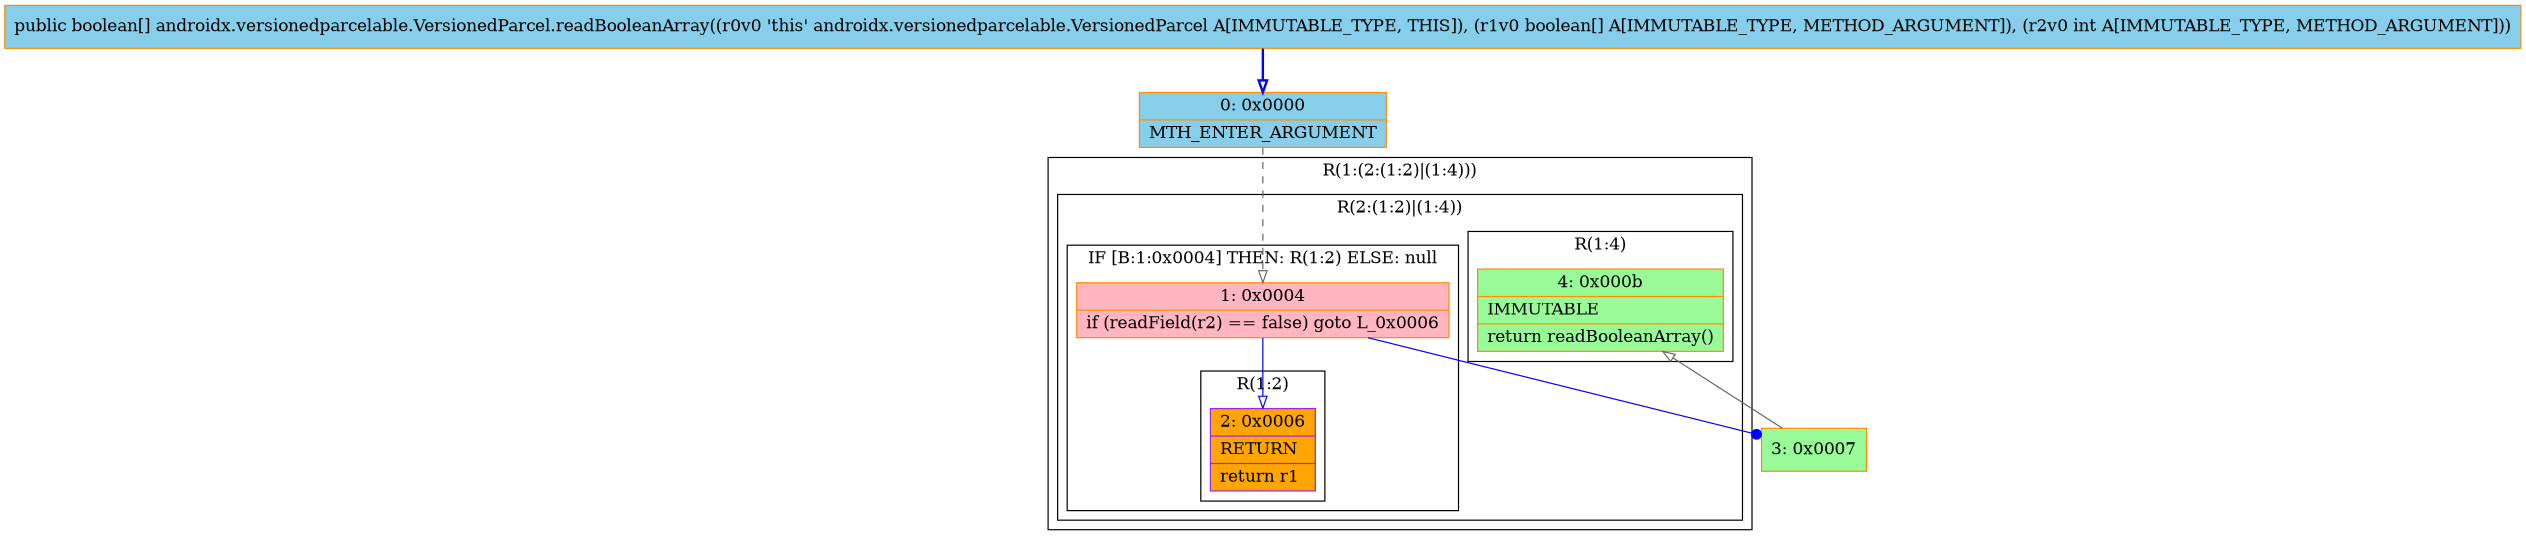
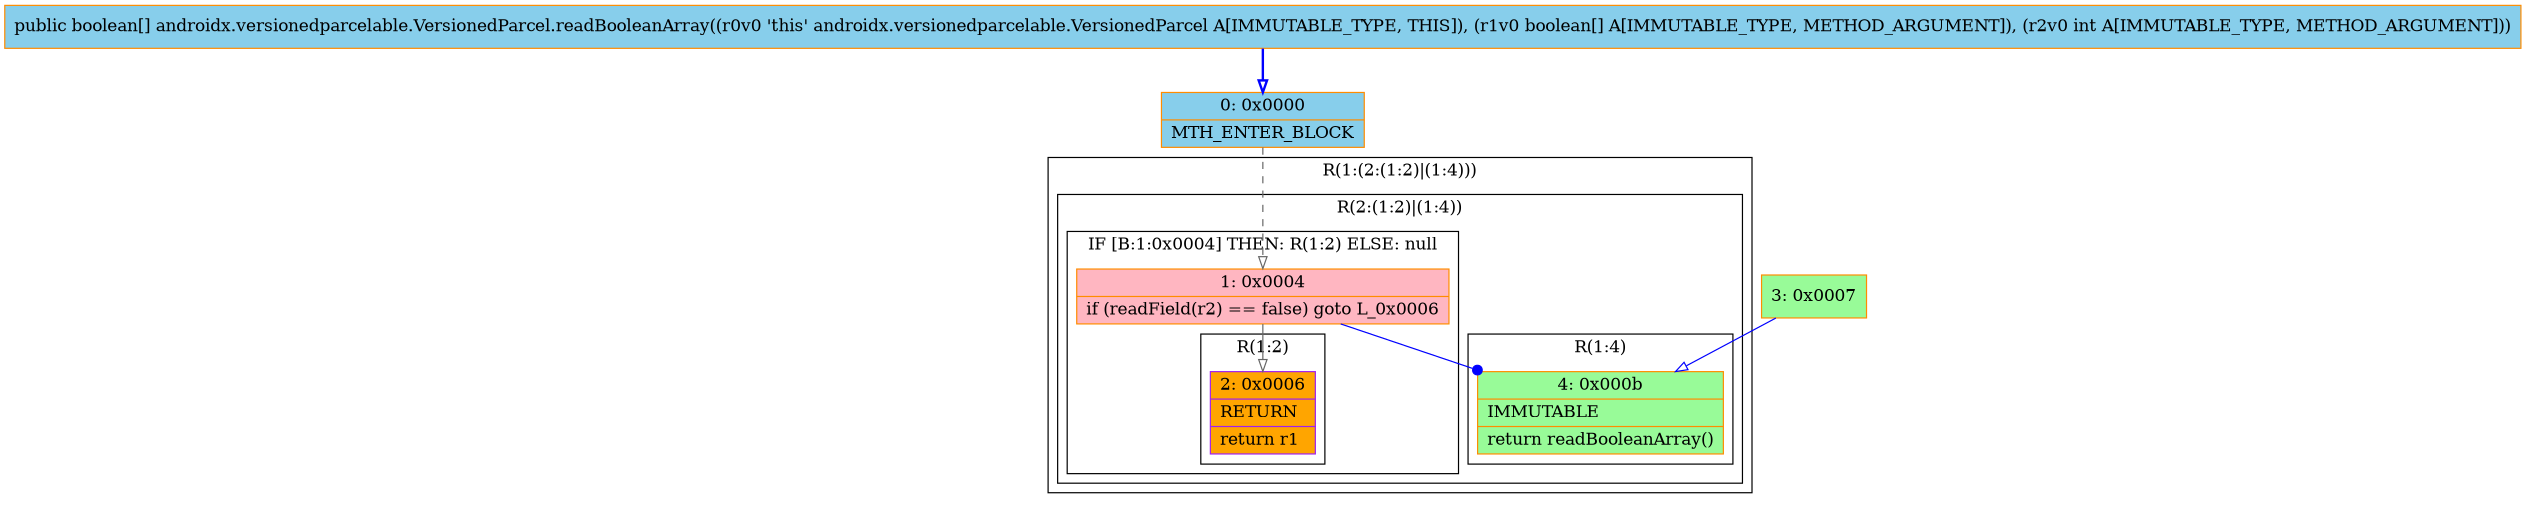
node "0: 0x0000": text "MTH_ENTER_ARGUMENT" -> "MTH_ENTER_BLOCK"
edge "1: 0x0004" -> "2: 0x0006": color blue -> gray40
edge "1: 0x0004" -> "3: 0x0007": now "1: 0x0004" -> "4: 0x000b"
edge "3: 0x0007" -> "4: 0x000b": color gray40 -> blue
